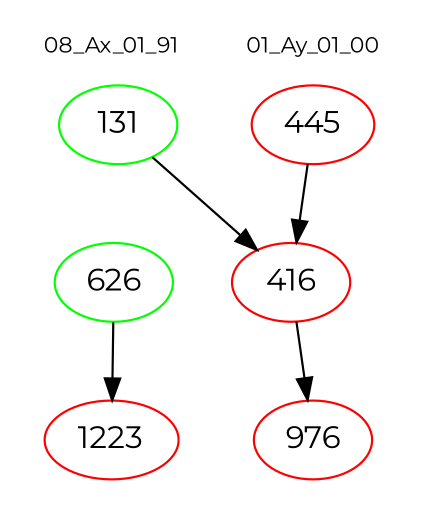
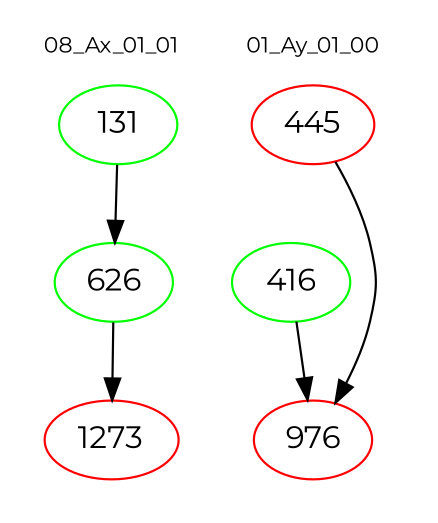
cluster "08_Ax_01_91": label "08_Ax_01_91" -> "08_Ax_01_01"
edge "131" -> "416": now "131" -> "626"
edge "445" -> "416": now "445" -> "976"
node "416": color red -> green
node "1223": label "1223" -> "1273"
